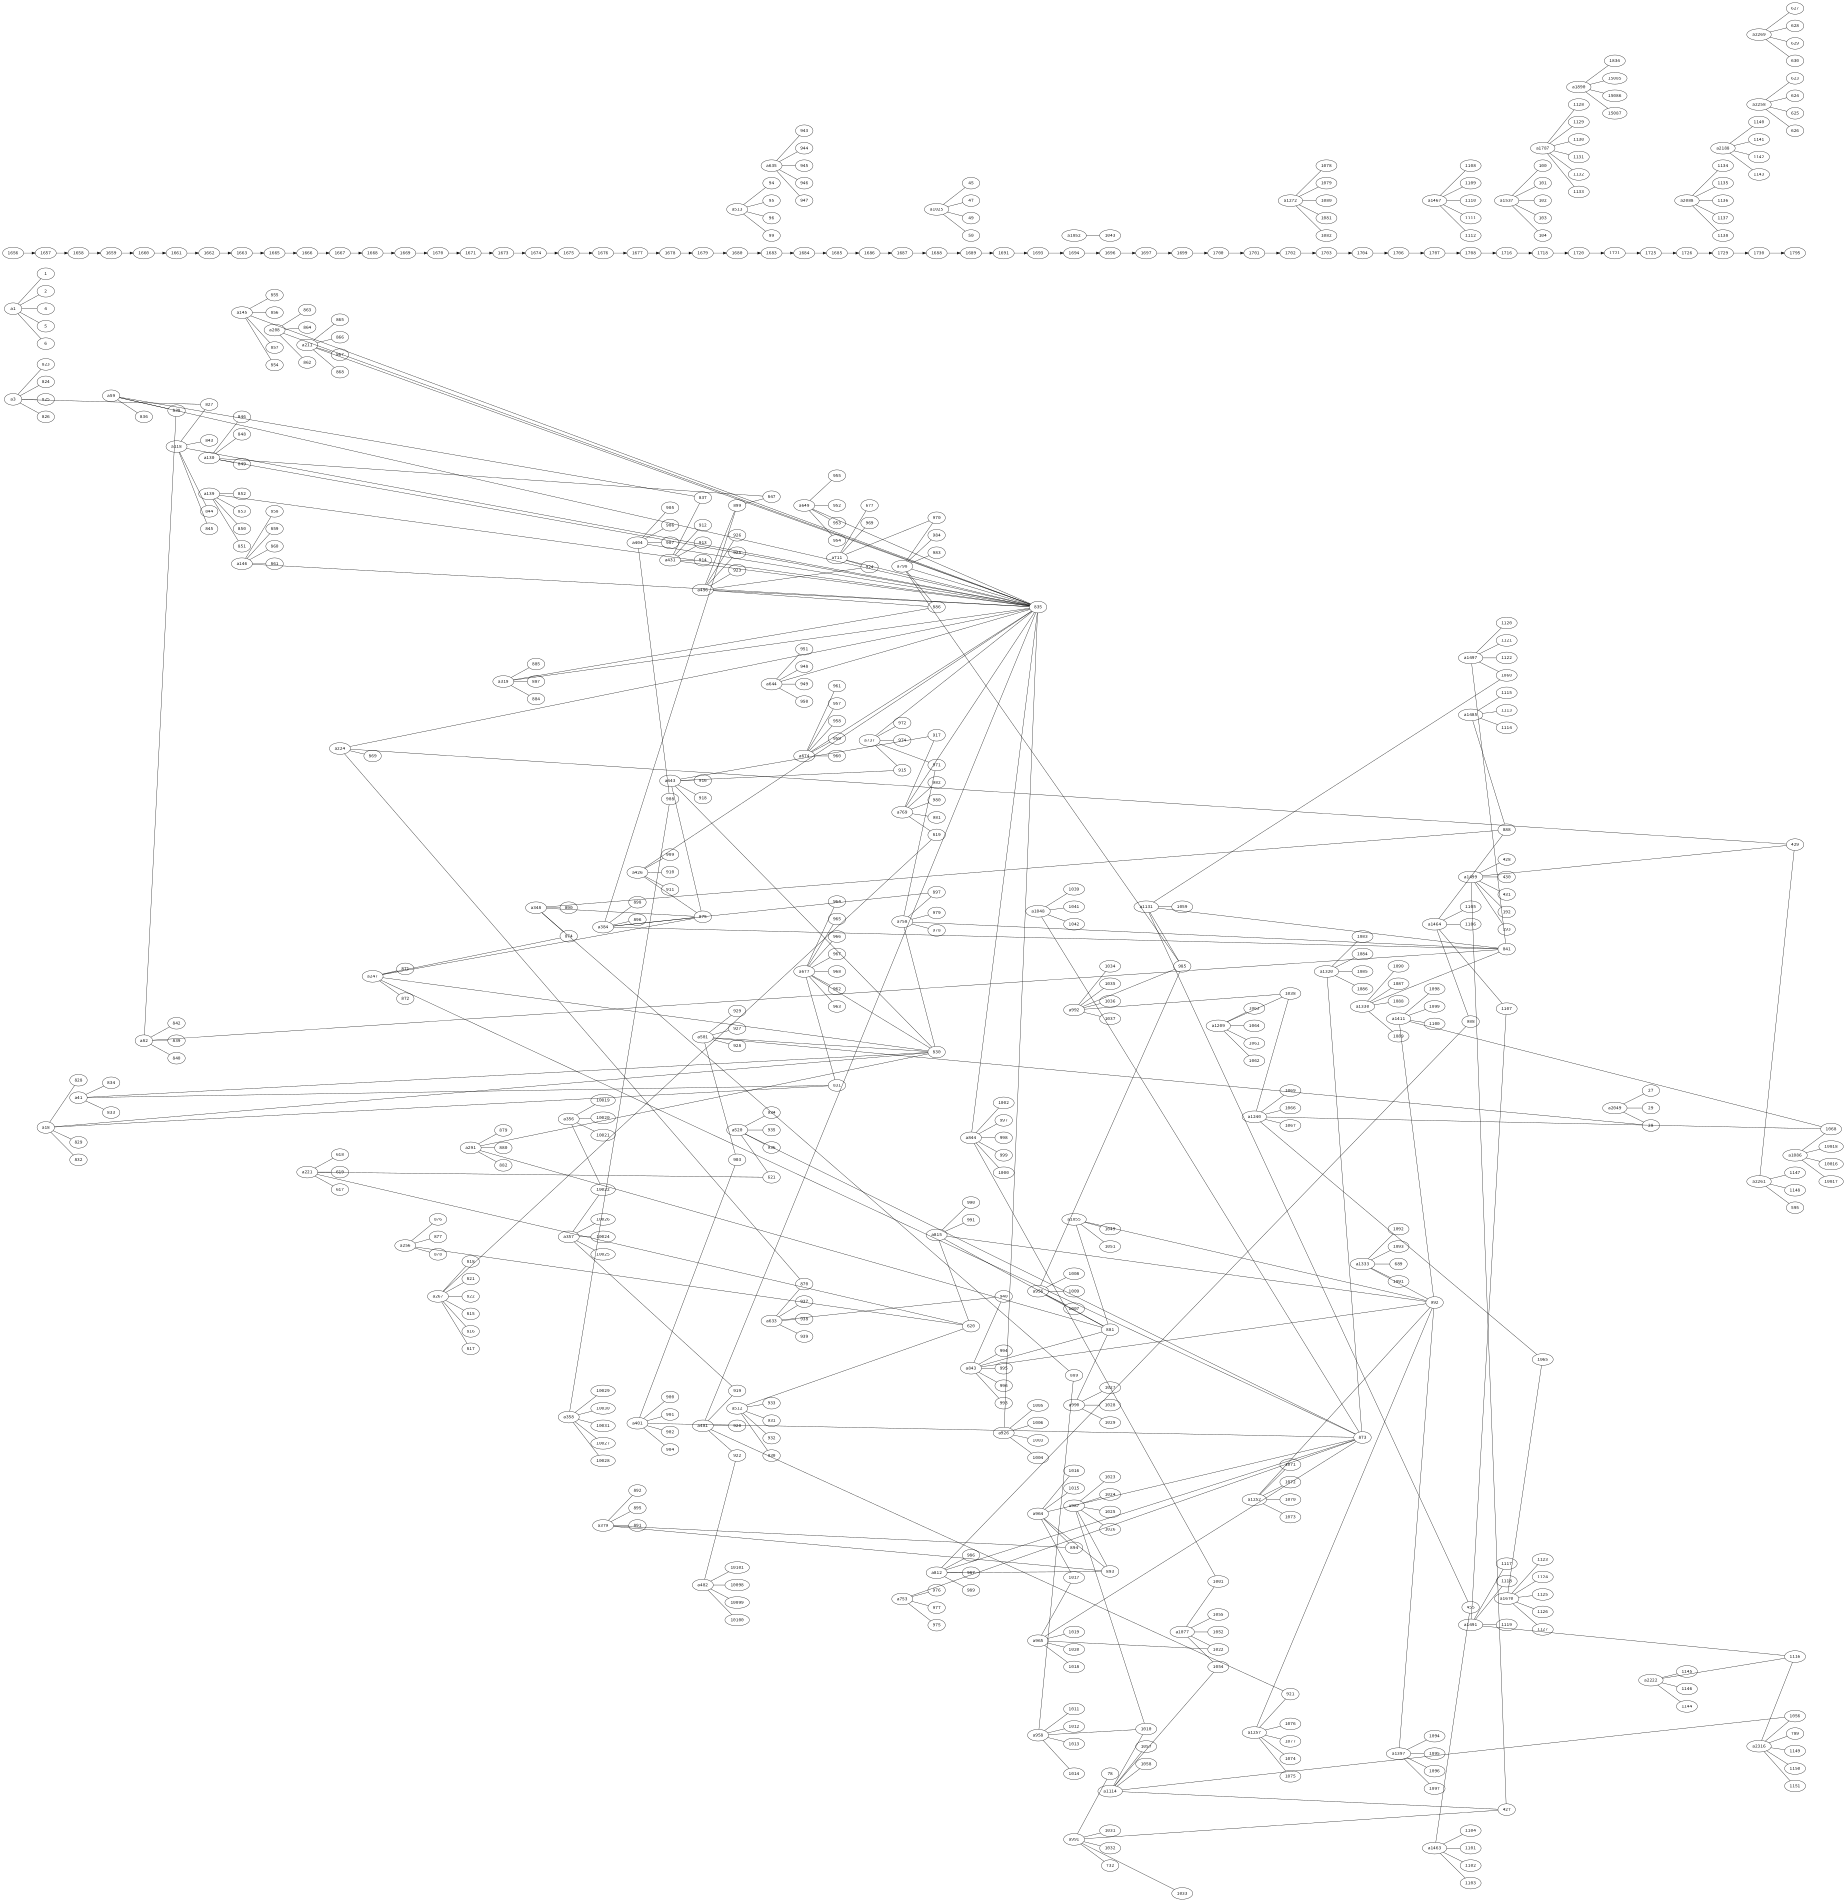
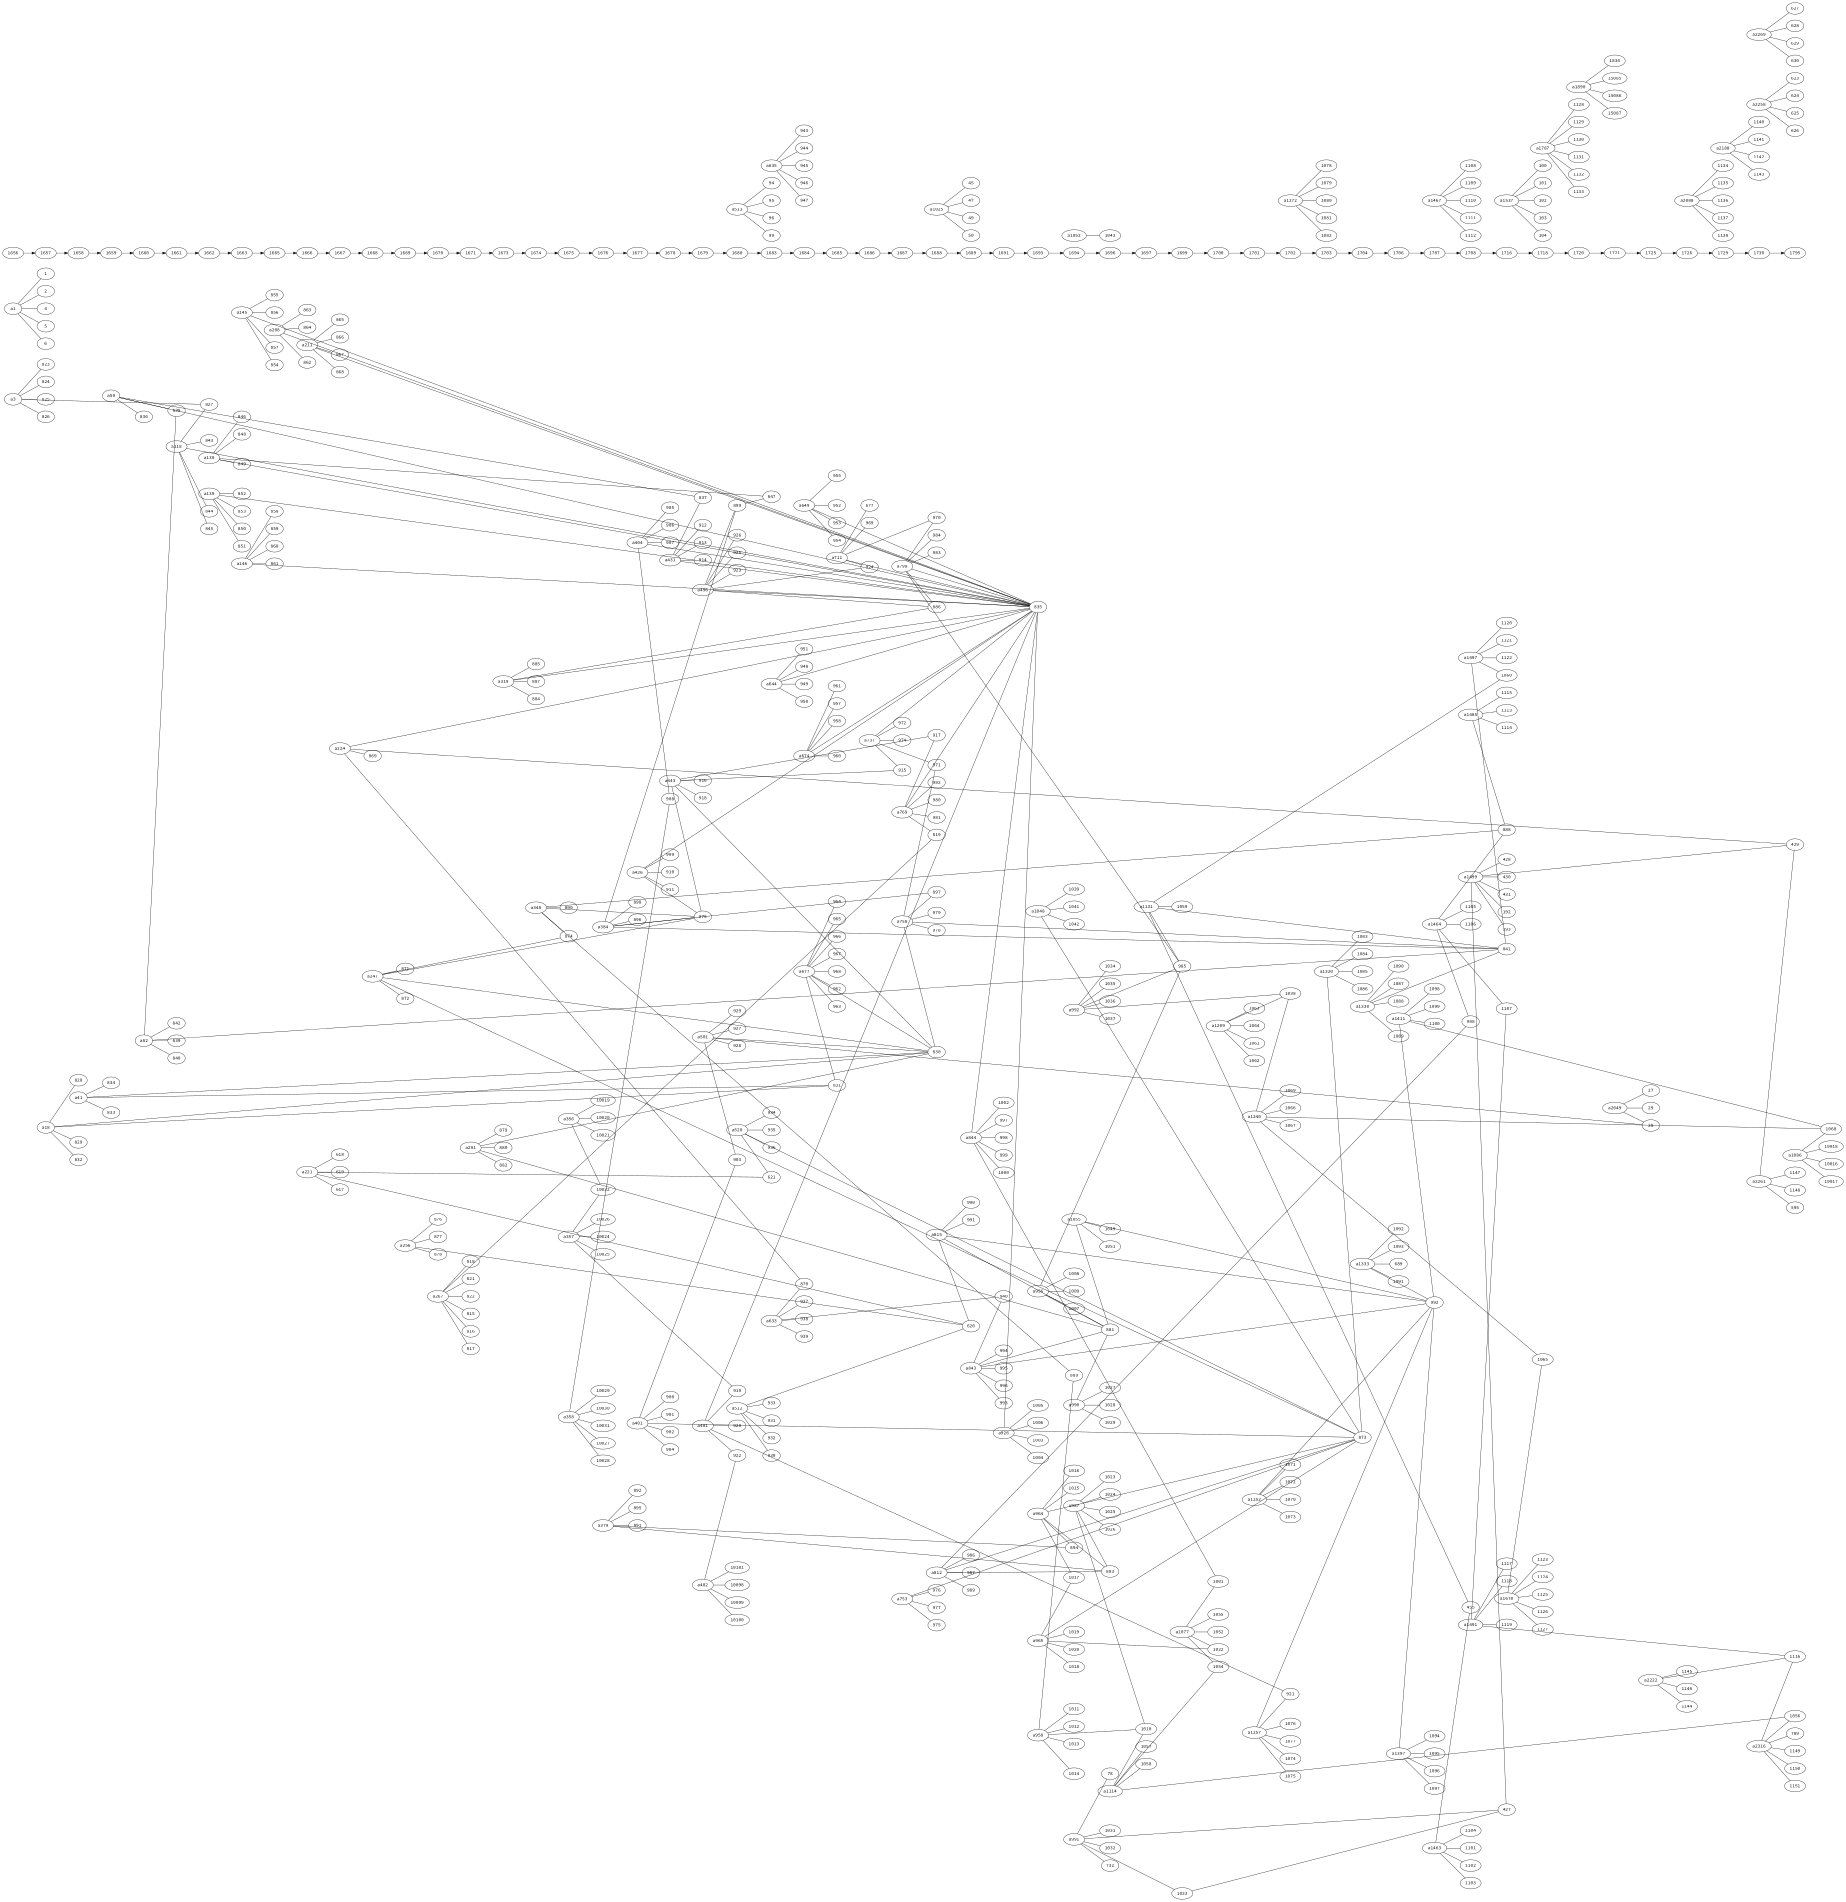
node "959": removed
edge "a1114" -- "427": now "1033" -- "427"
